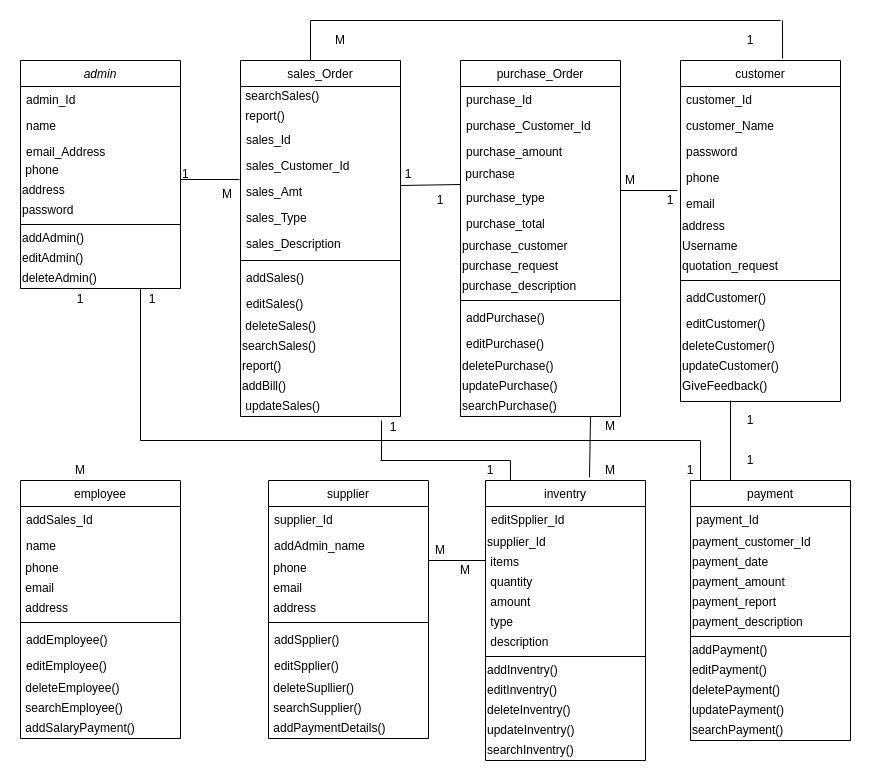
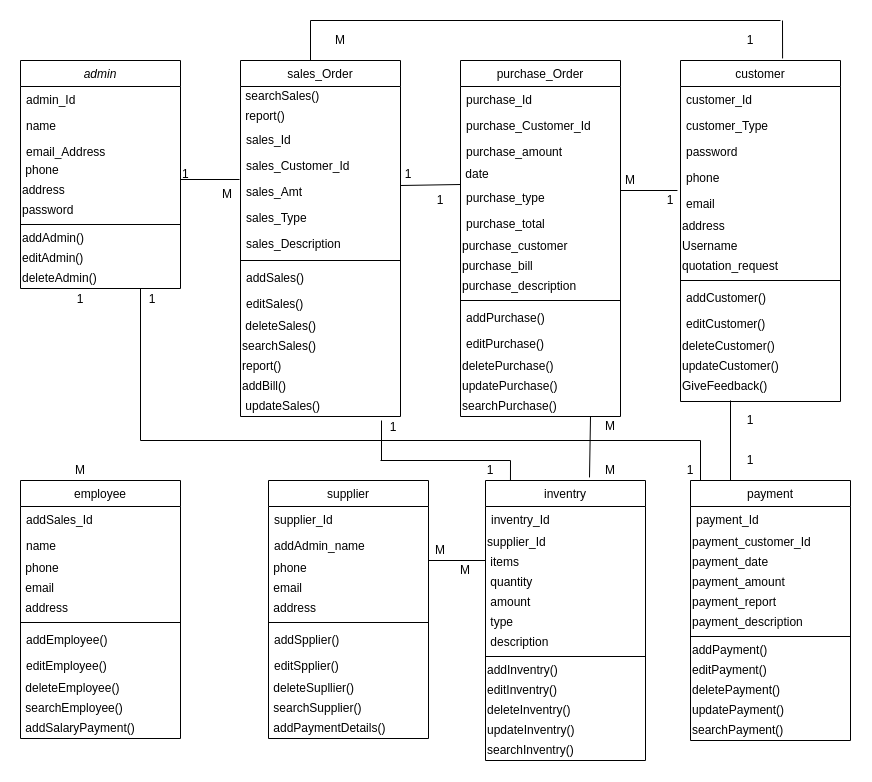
node "customer_Name": label "customer_Name" -> "customer_Type"
node "purchase": label "purchase" -> "date"
node "purchase_request": label "purchase_request" -> "purchase_bill"
node "editSpplier_Id": label "editSpplier_Id" -> "inventry_Id"
